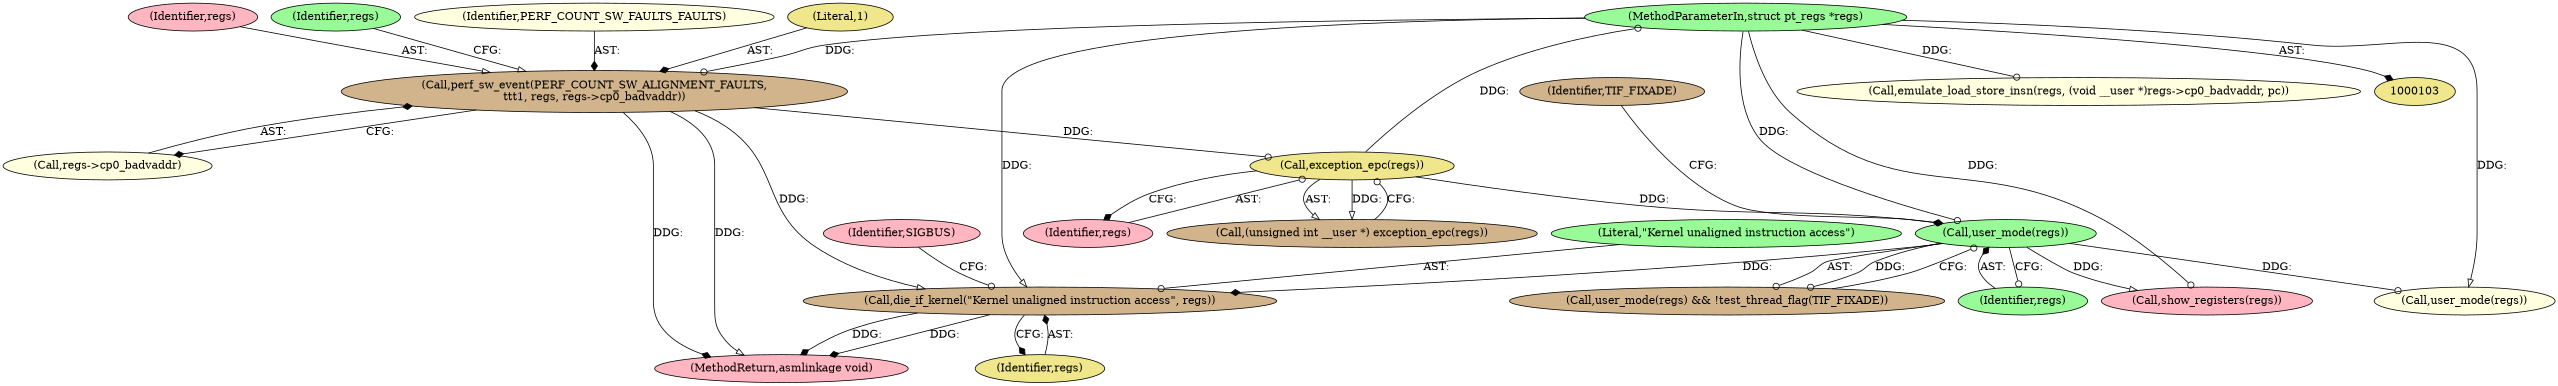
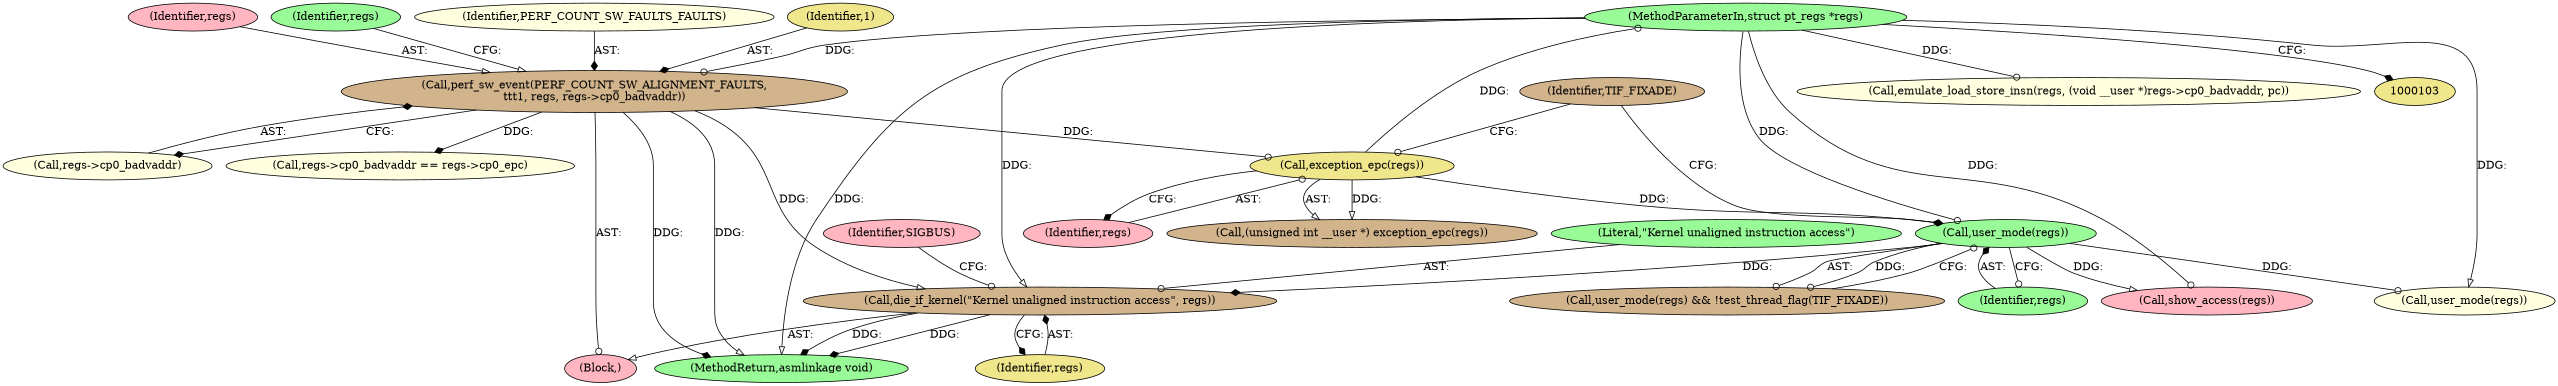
node "(Literal,1)": label "(Literal,1)" -> "(Identifier,1)"
edge "(MethodParameterIn,struct pt_regs *regs)" -> "(MethodReturn,asmlinkage void)": added, label "DDG:"
edge "(MethodParameterIn,struct pt_regs *regs)" -> "1000103": label "AST: " -> "CFG: "
node "(Call,regs->cp0_badvaddr == regs->cp0_epc)": added
edge "(Call,(unsigned int __user *) exception_epc(regs))" -> "(Call,exception_epc(regs))": now "(Identifier,TIF_FIXADE)" -> "(Call,exception_epc(regs))"
node "(Call,show_registers(regs))": label "(Call,show_registers(regs))" -> "(Call,show_access(regs))"
node "(Block,)": added
node "(MethodReturn,asmlinkage void)": fillcolor lightpink -> palegreen
